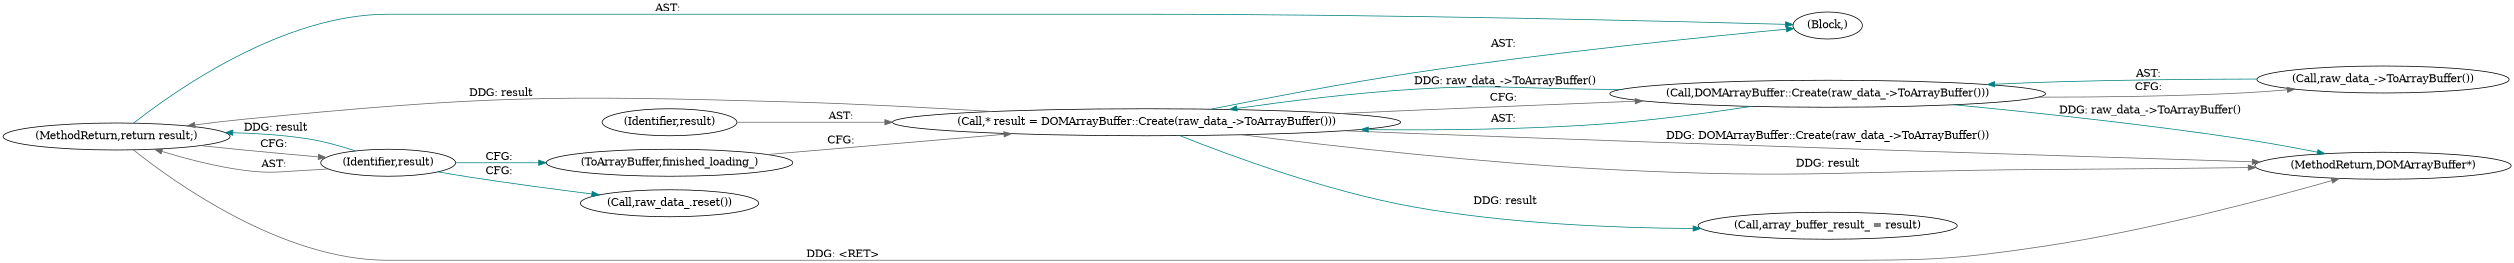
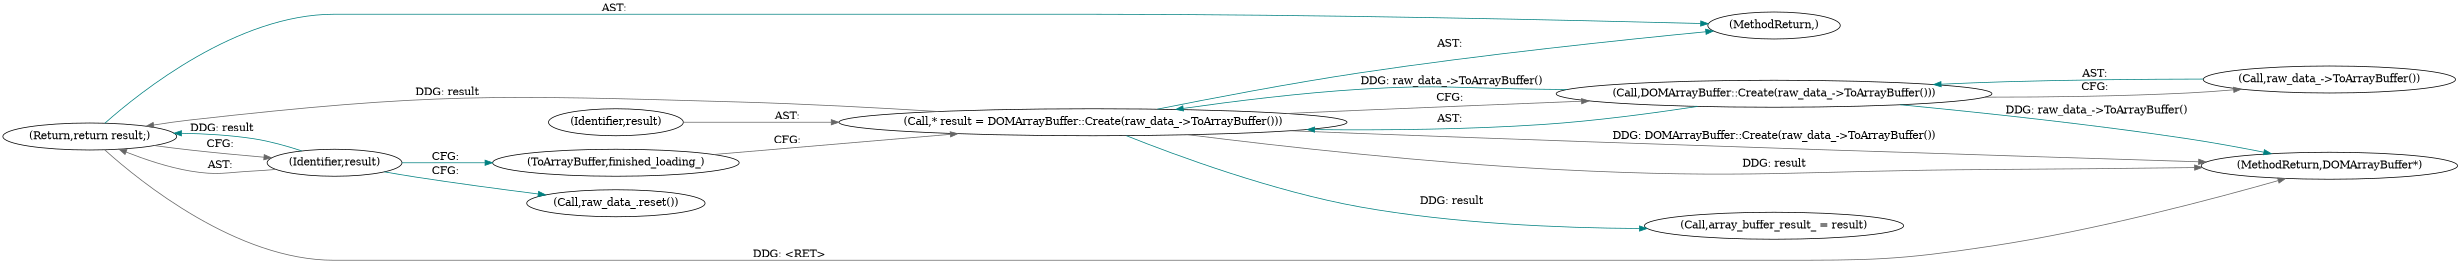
node "(Block,)": label "(Block,)" -> "(MethodReturn,)"
node "(MethodReturn,return result;)": label "(MethodReturn,return result;)" -> "(Return,return result;)"
